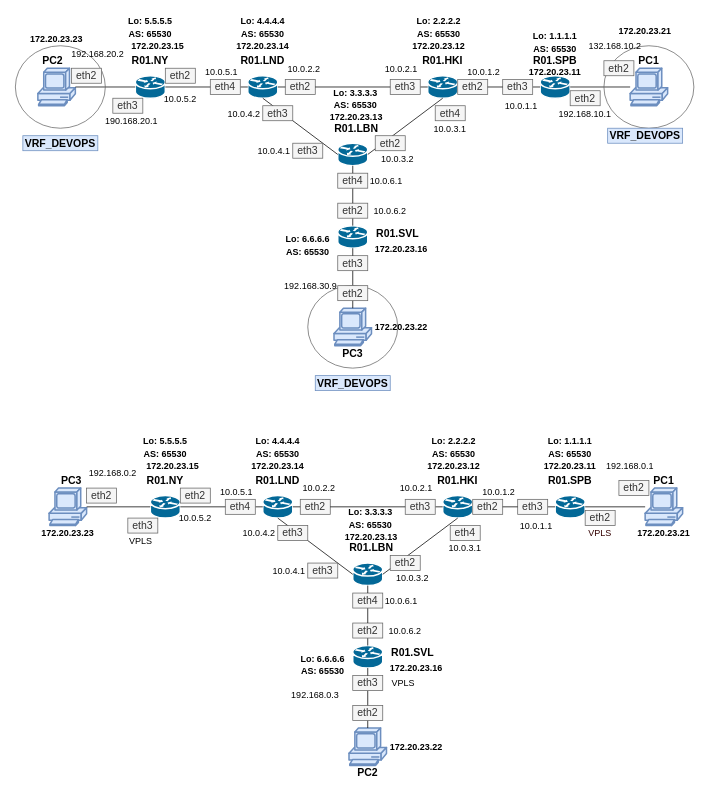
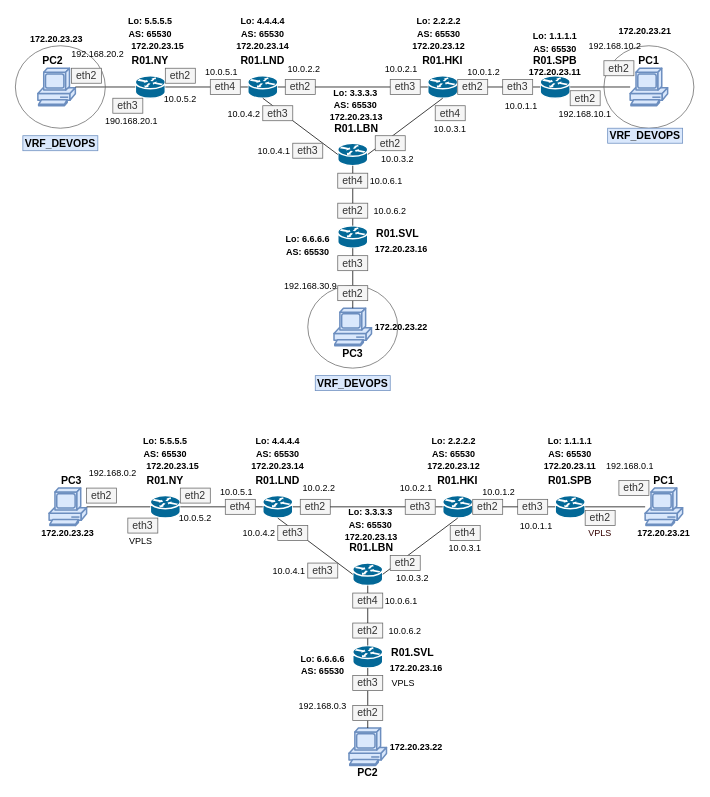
node "132.168.10.2": label "132.168.10.2" -> "192.168.10.2"
node "192.168.0.3": moved (315, 694) -> (323, 705)
